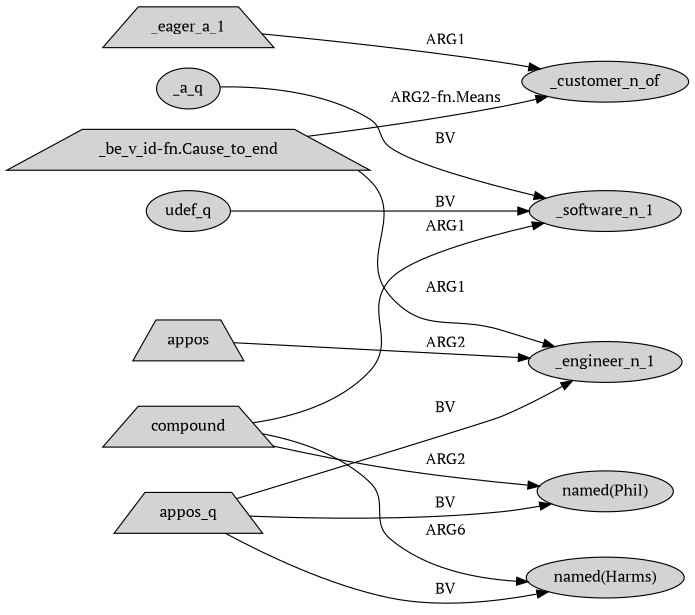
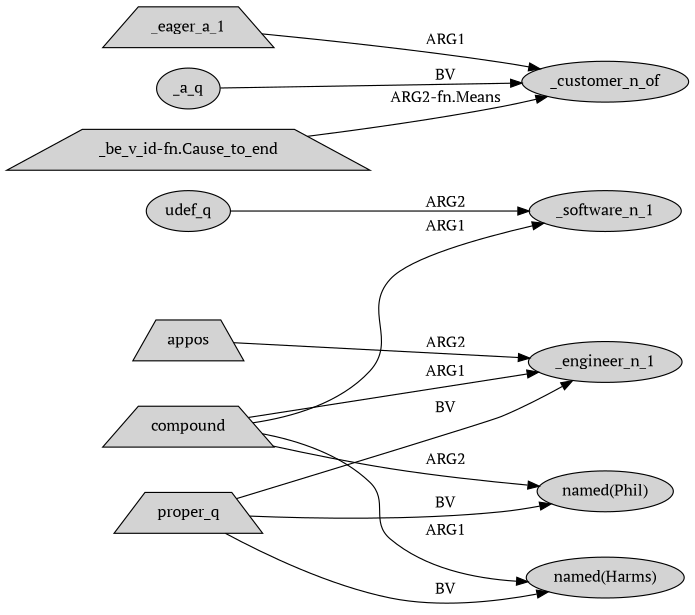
edge "_a_q" -> "_software_n_1": now "_a_q" -> "_customer_n_of"
edge "udef_q" -> "_software_n_1": label "BV" -> "ARG2"
edge "_be_v_id-fn.Cause_to_end" -> "_engineer_n_1": now "compound" -> "_engineer_n_1"
node "appos_q": label "appos_q" -> "proper_q"
edge "compound" -> "named(Harms)": label "ARG6" -> "ARG1"
